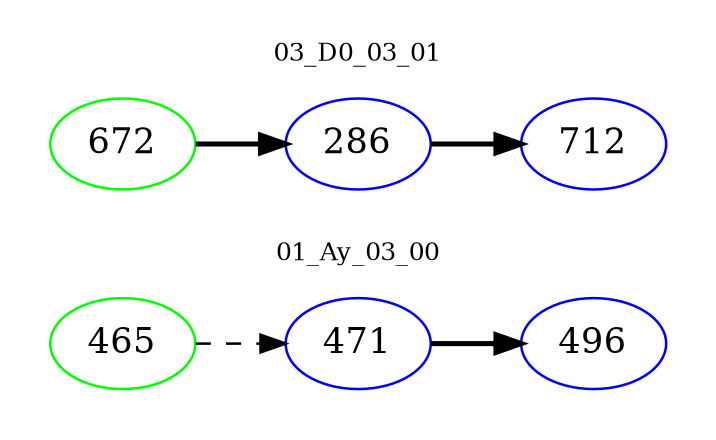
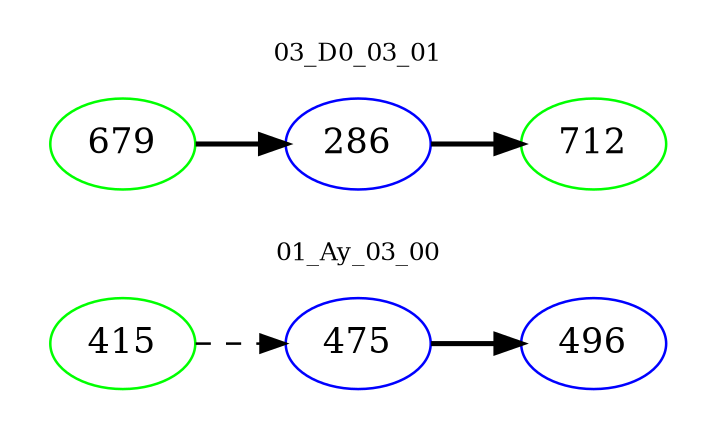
node "672": label "672" -> "679"
node "712": color blue -> green
node "465": label "465" -> "415"
node "471": label "471" -> "475"
